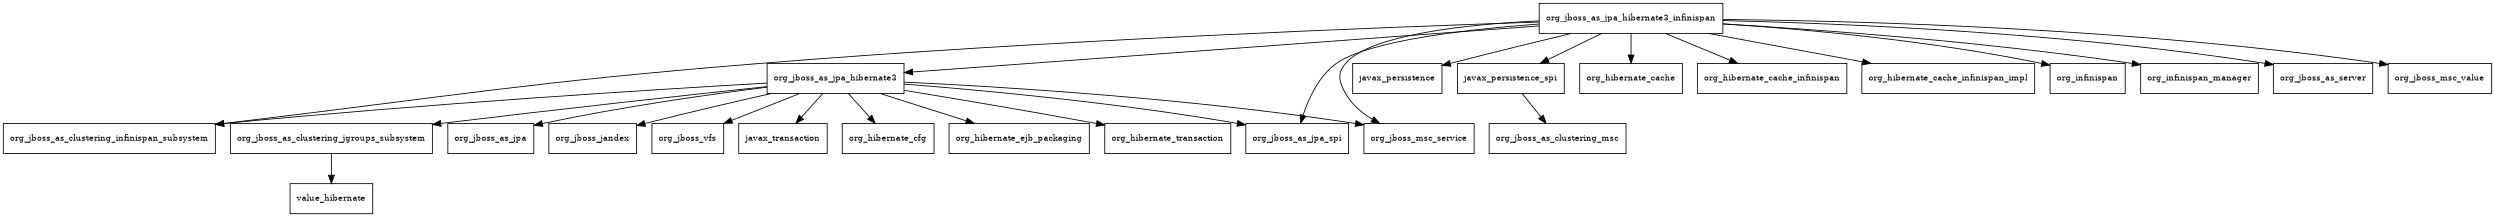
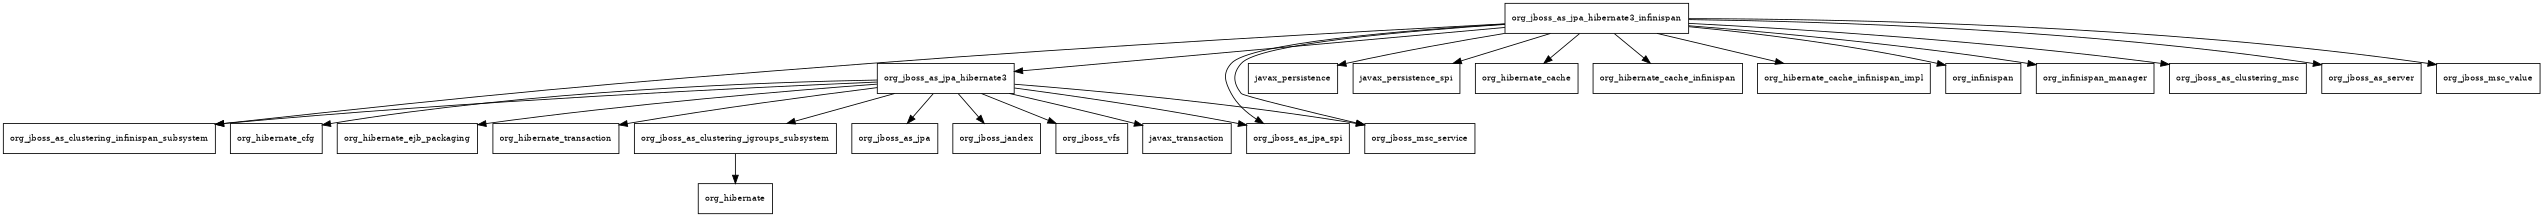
edge "javax_persistence_spi" -> "org_jboss_as_clustering_msc": now "org_jboss_as_jpa_hibernate3_infinispan" -> "org_jboss_as_clustering_msc"
node "value_hibernate": label "value_hibernate" -> "org_hibernate"
